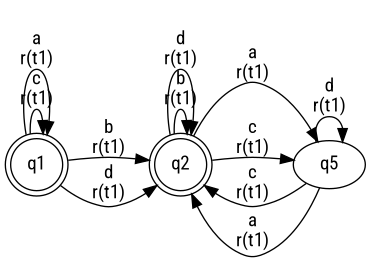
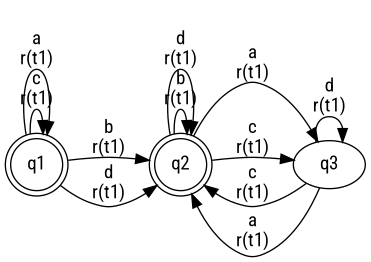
node "q5": label "q5" -> "q3"
